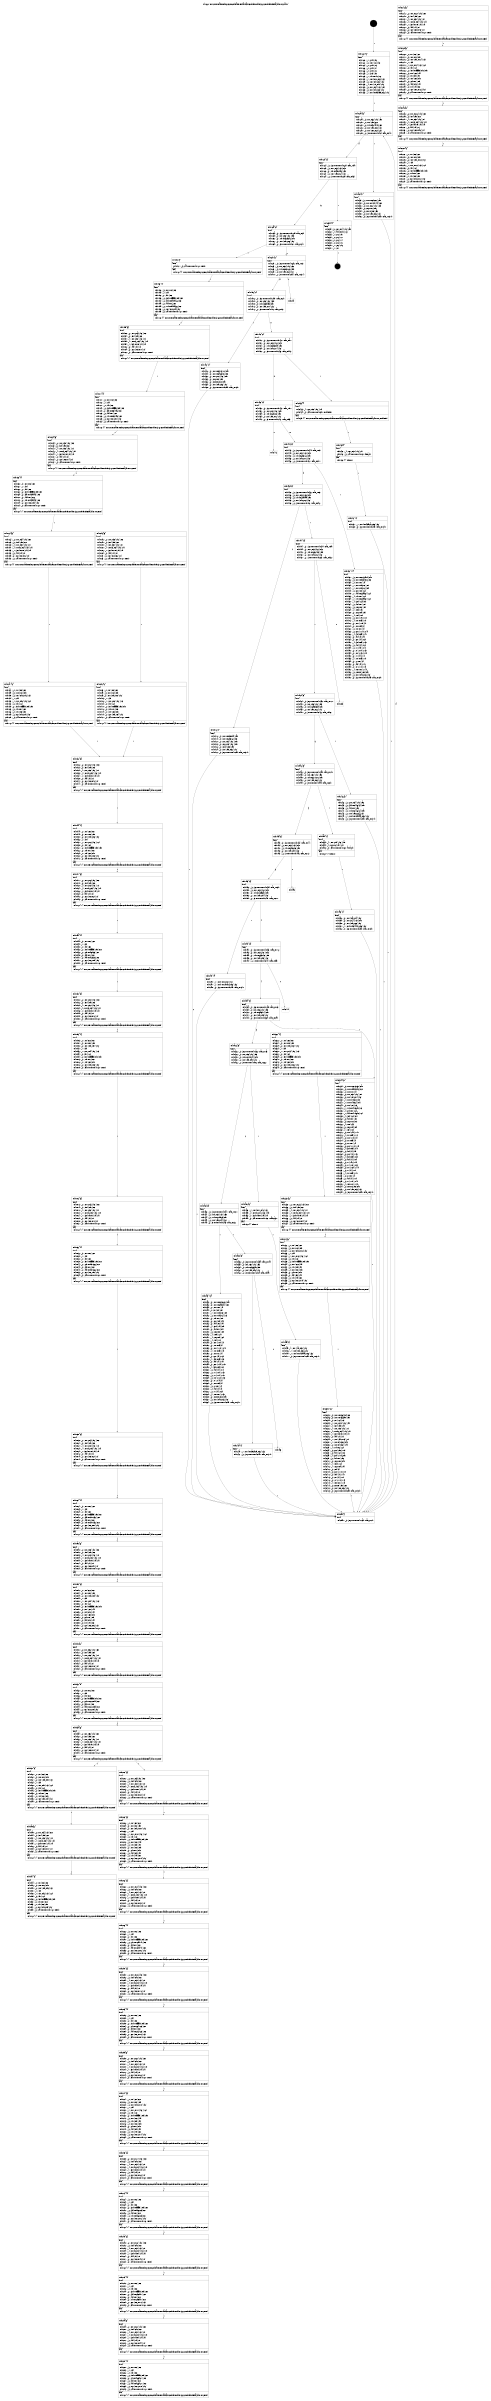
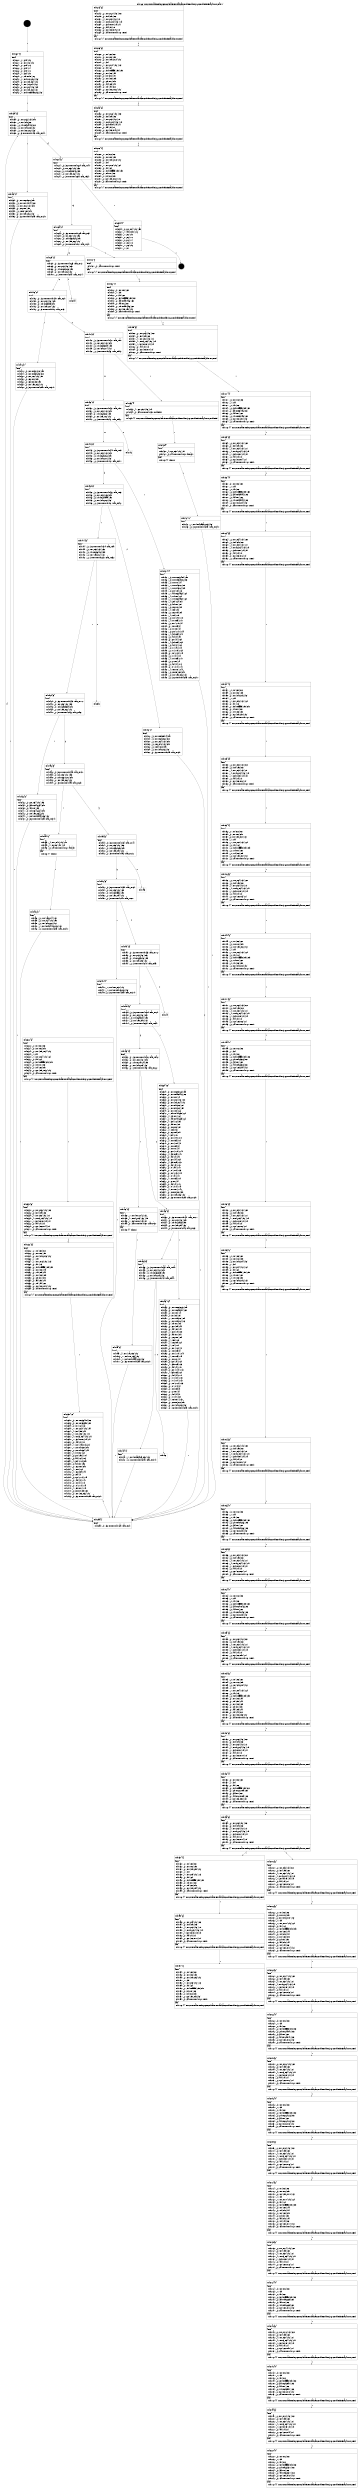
edge "0x401ca7 [46]" -> "0x401d26 [35]": now "0x401ca7 [46]" -> "0x401cd5 [35]"
